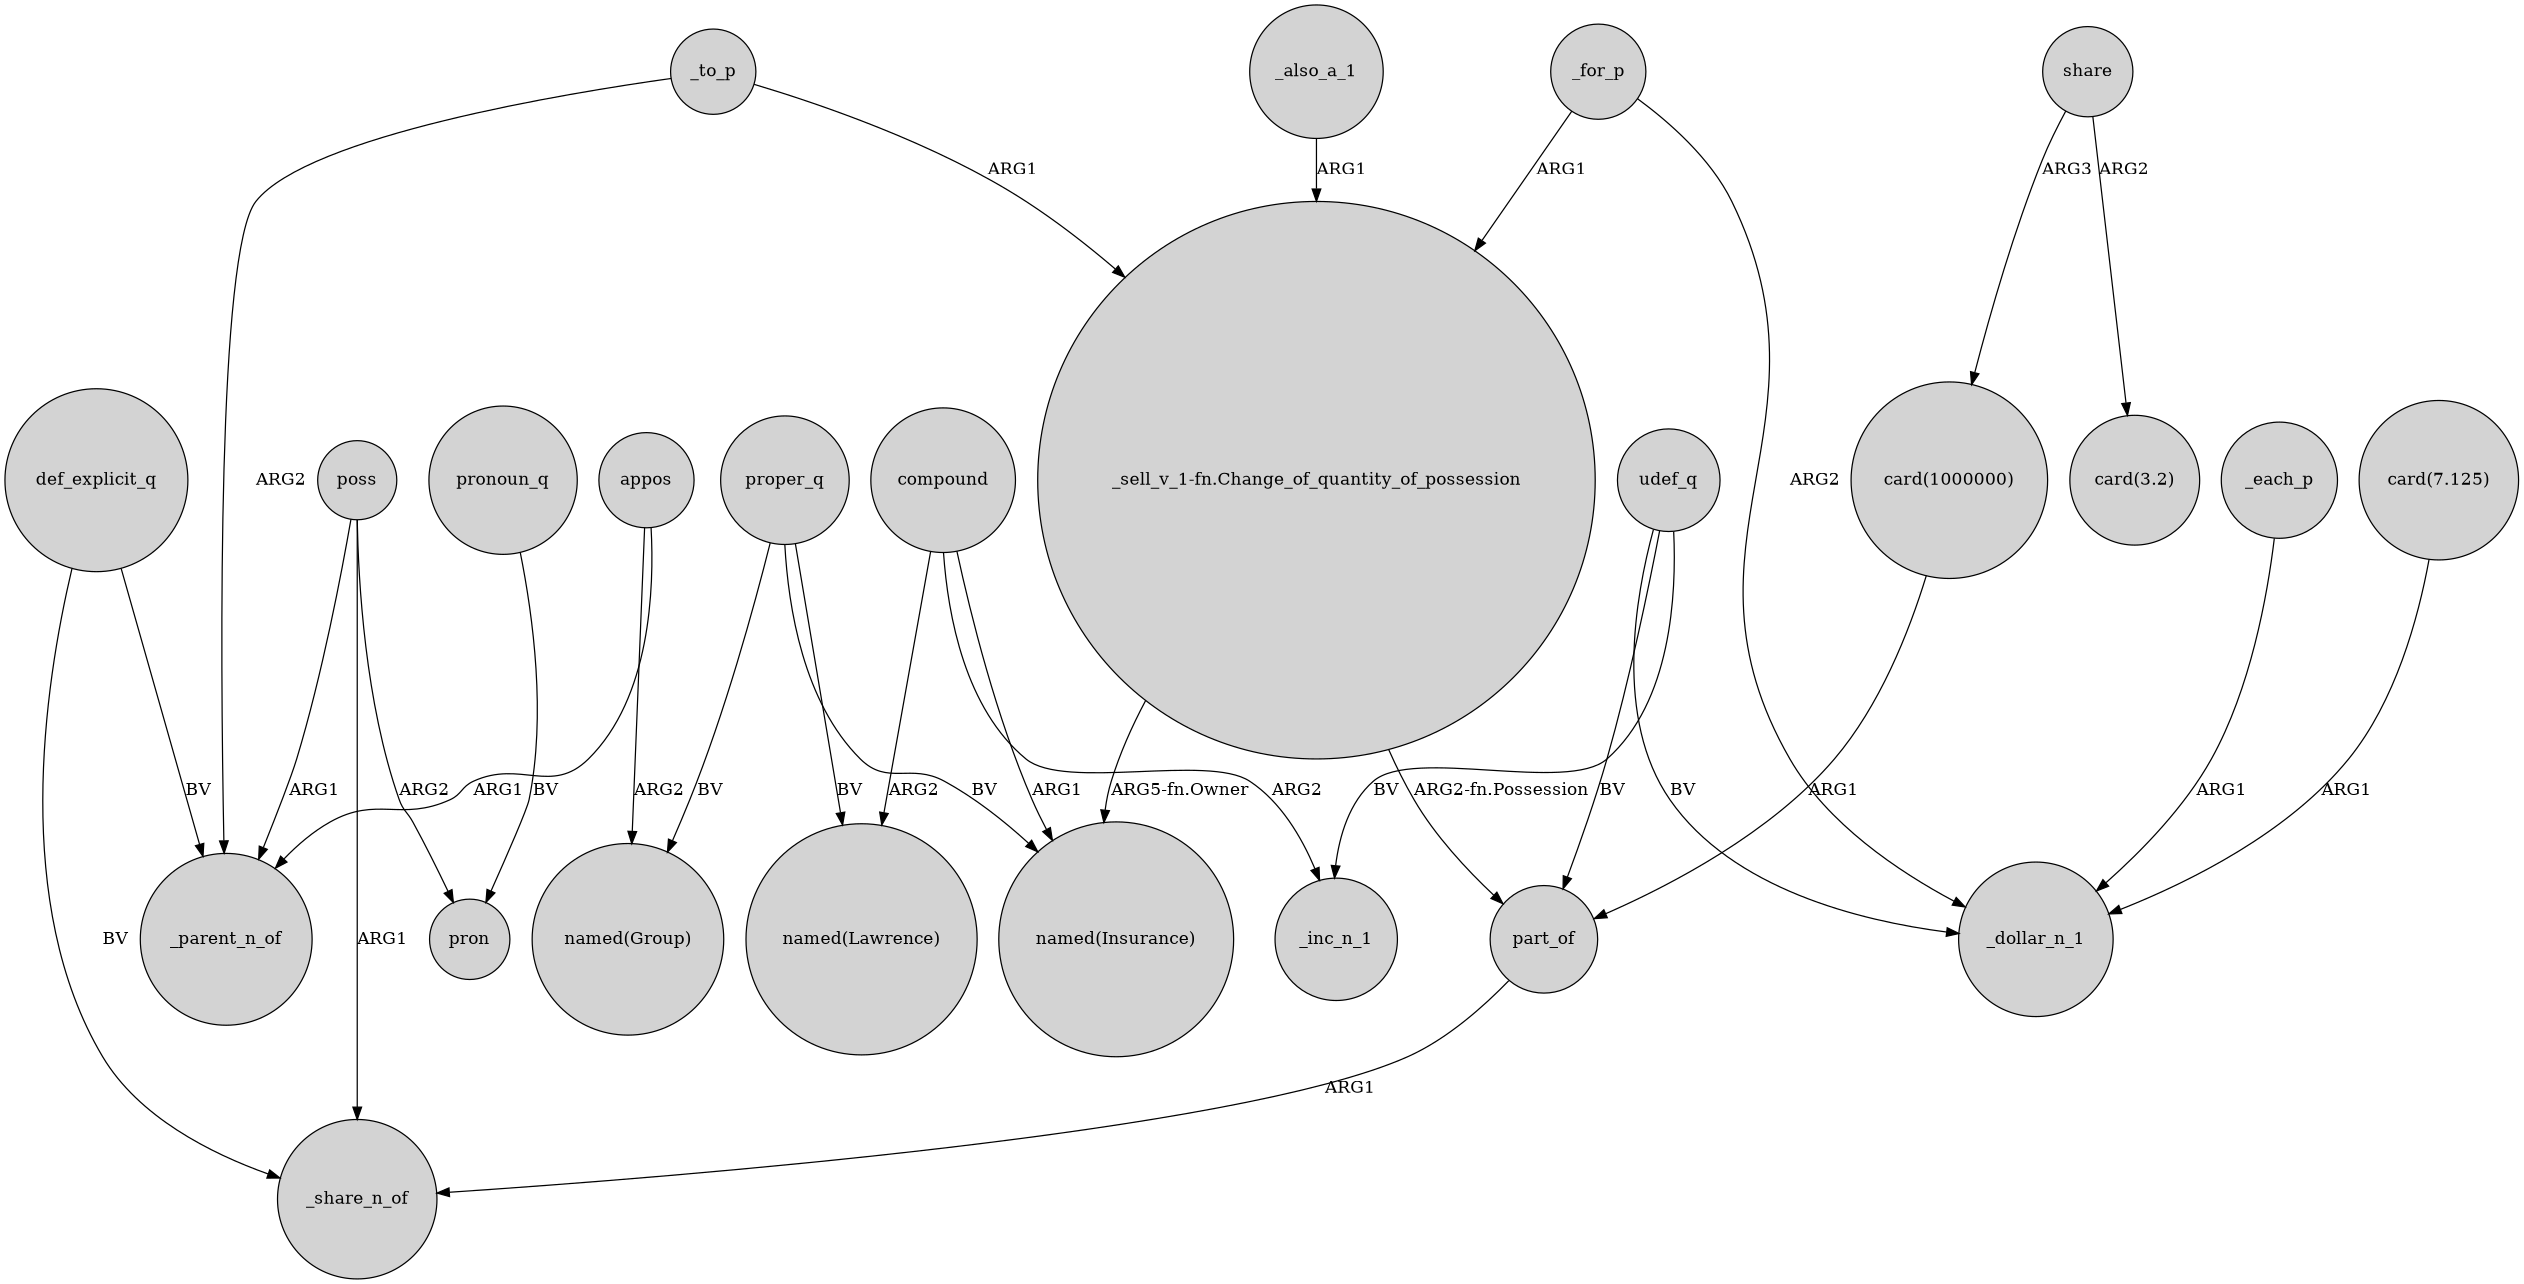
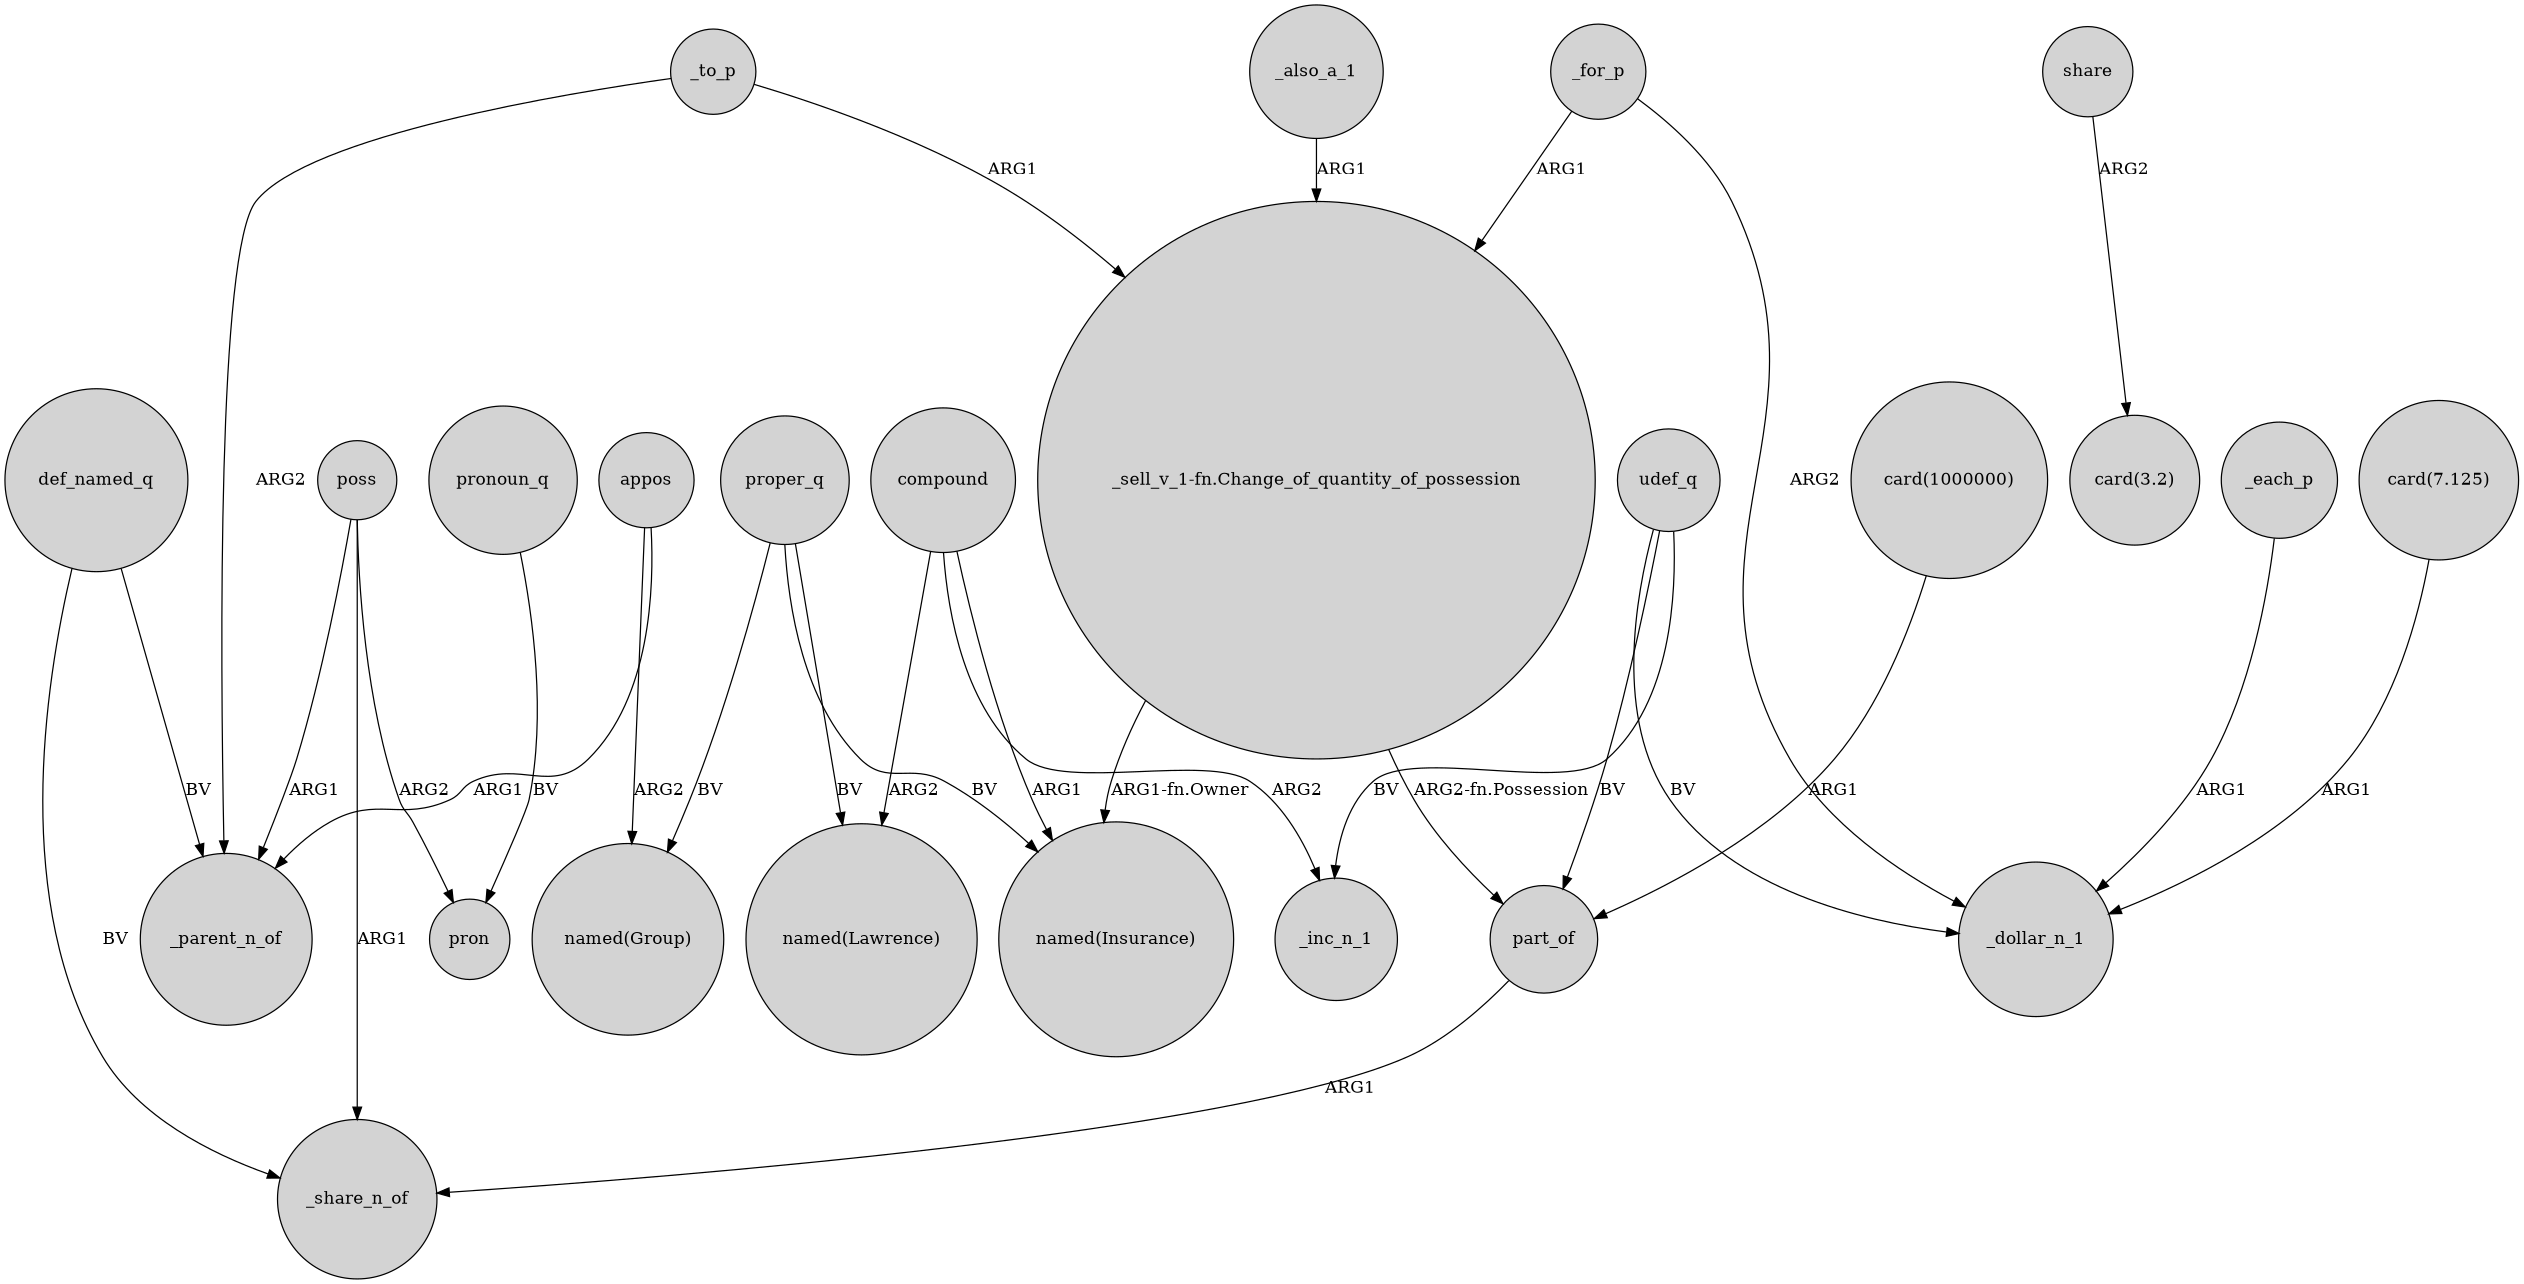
edge "share" -> "card(1000000)": removed, label "ARG3"
node "def_explicit_q": label "def_explicit_q" -> "def_named_q"
edge "_sell_v_1-fn.Change_of_quantity_of_possession" -> "named(Insurance)": label "ARG5-fn.Owner" -> "ARG1-fn.Owner"
